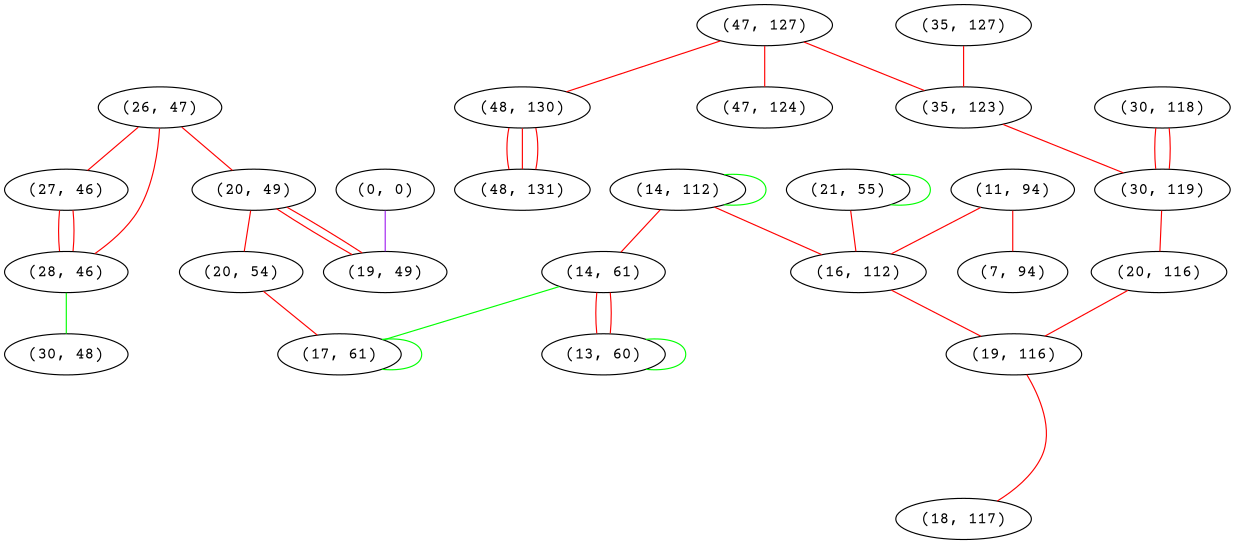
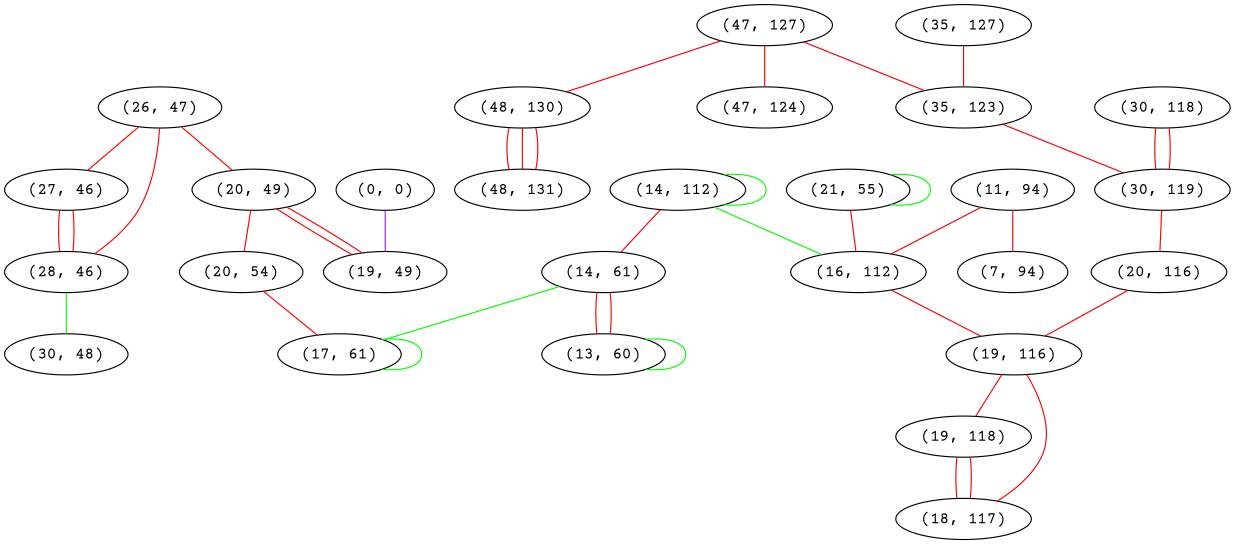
edge "(14, 112)" -- "(16, 112)": color red -> green
node "(19, 118)": added
